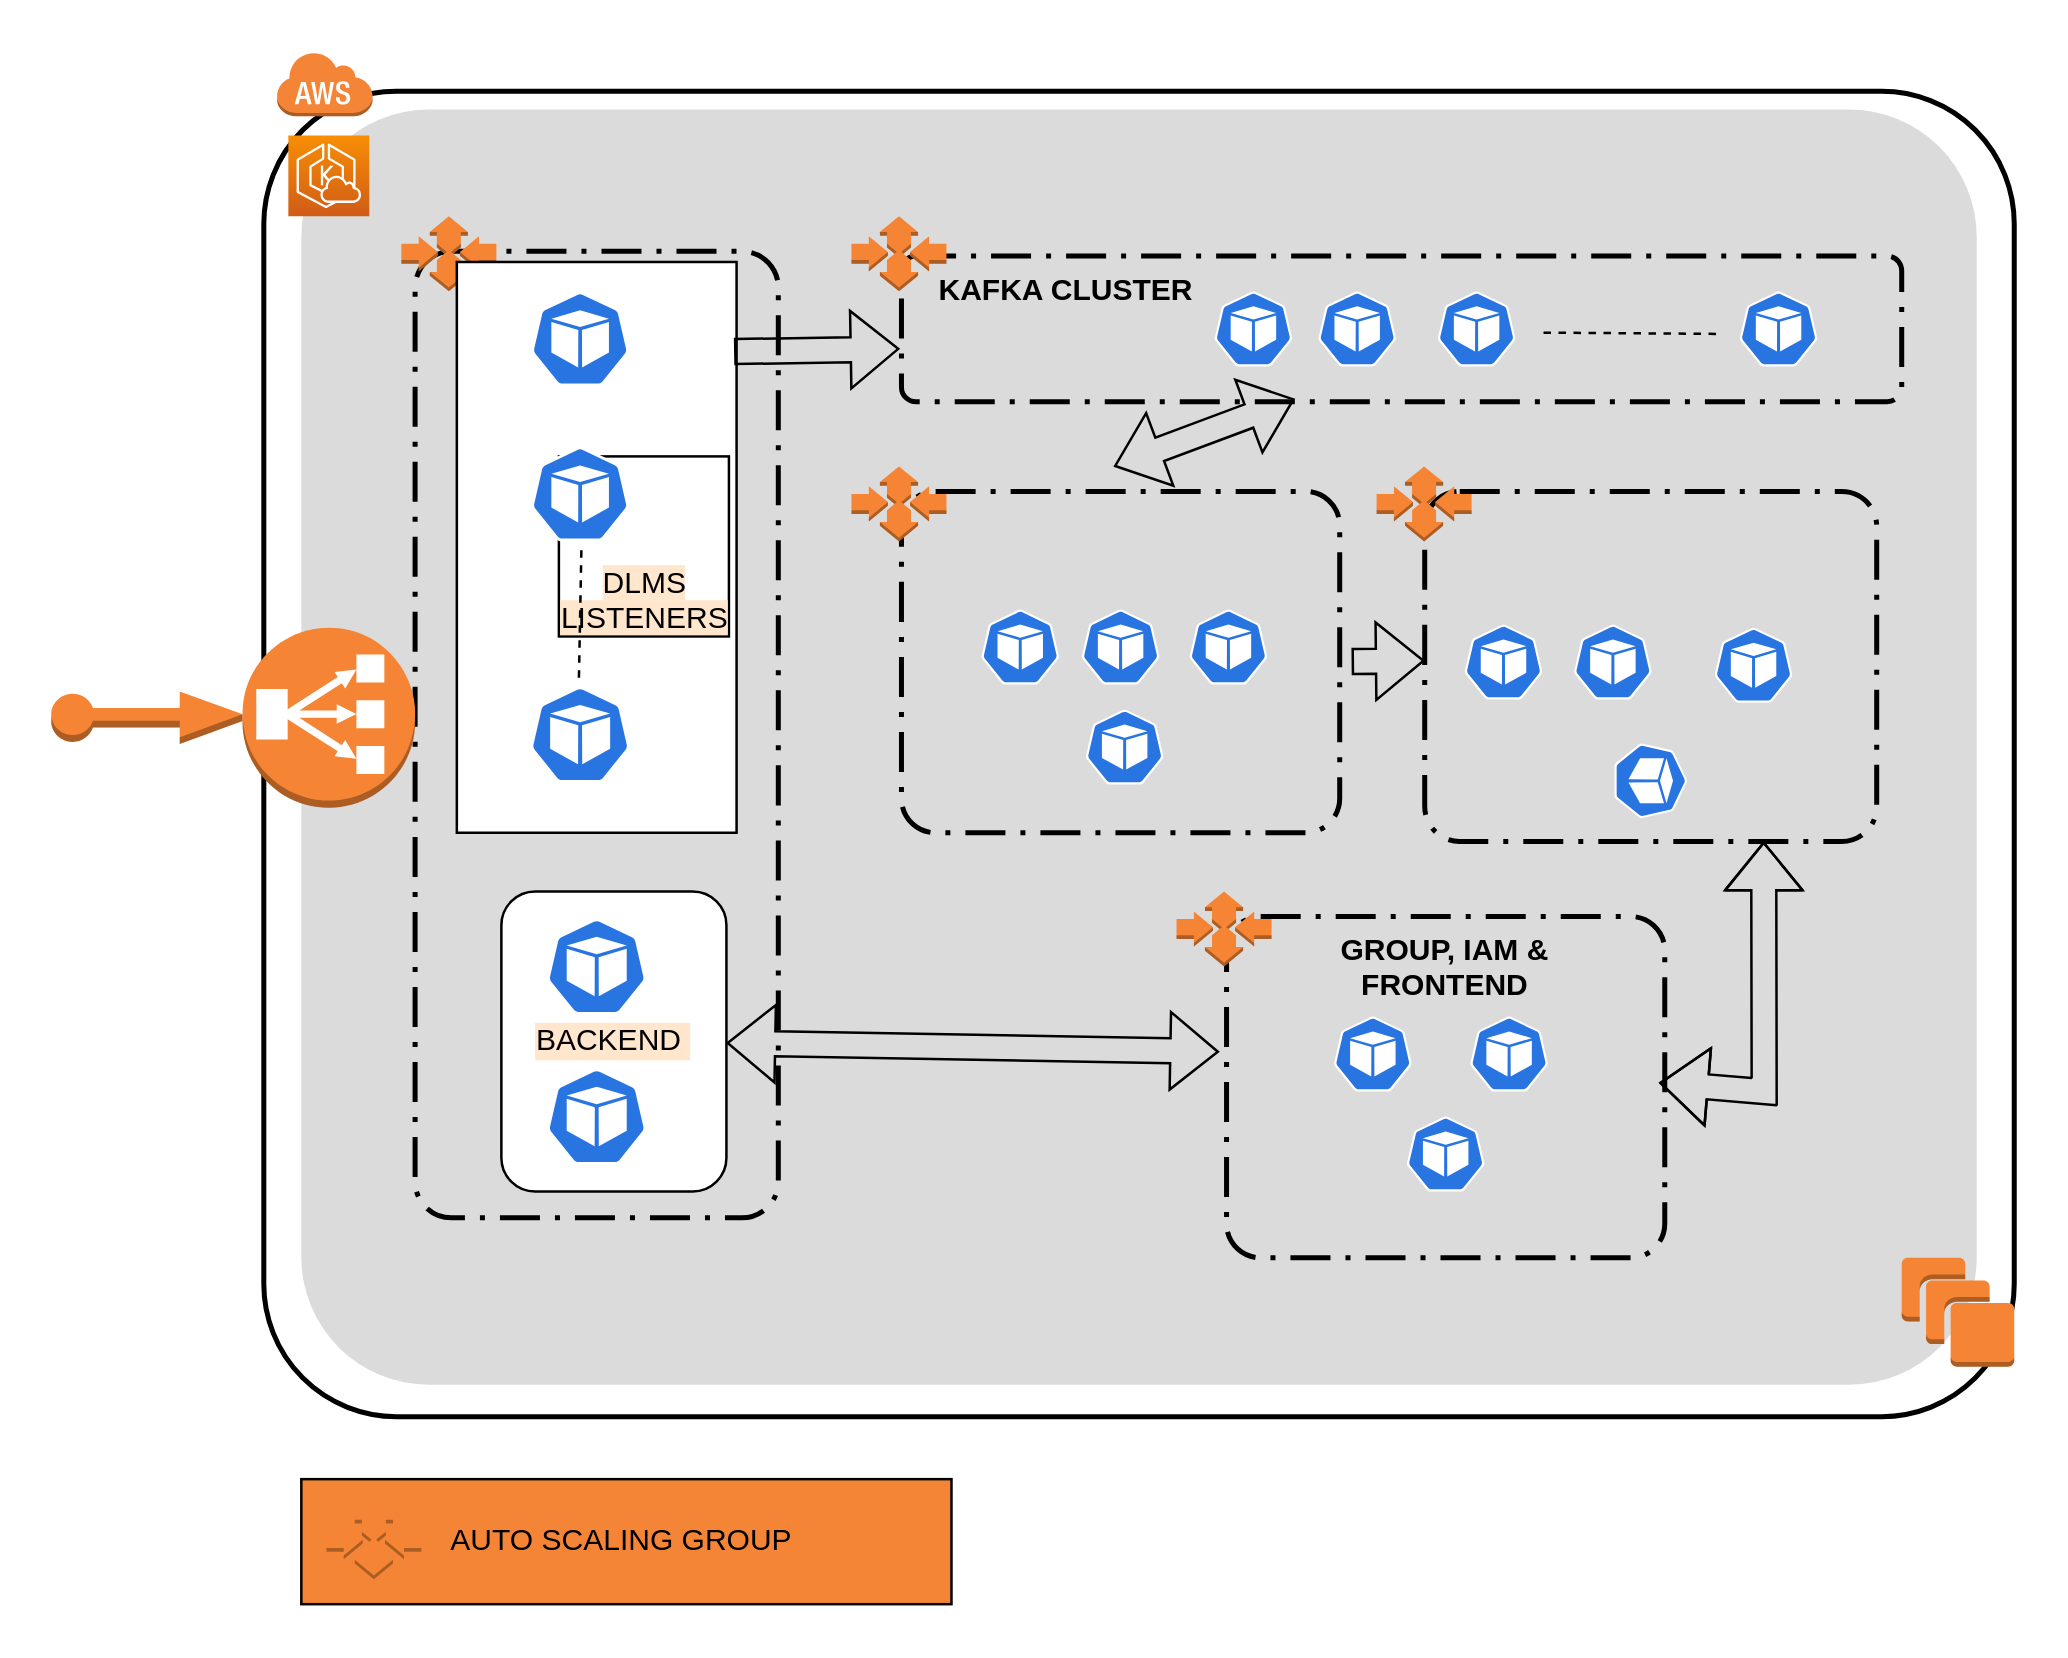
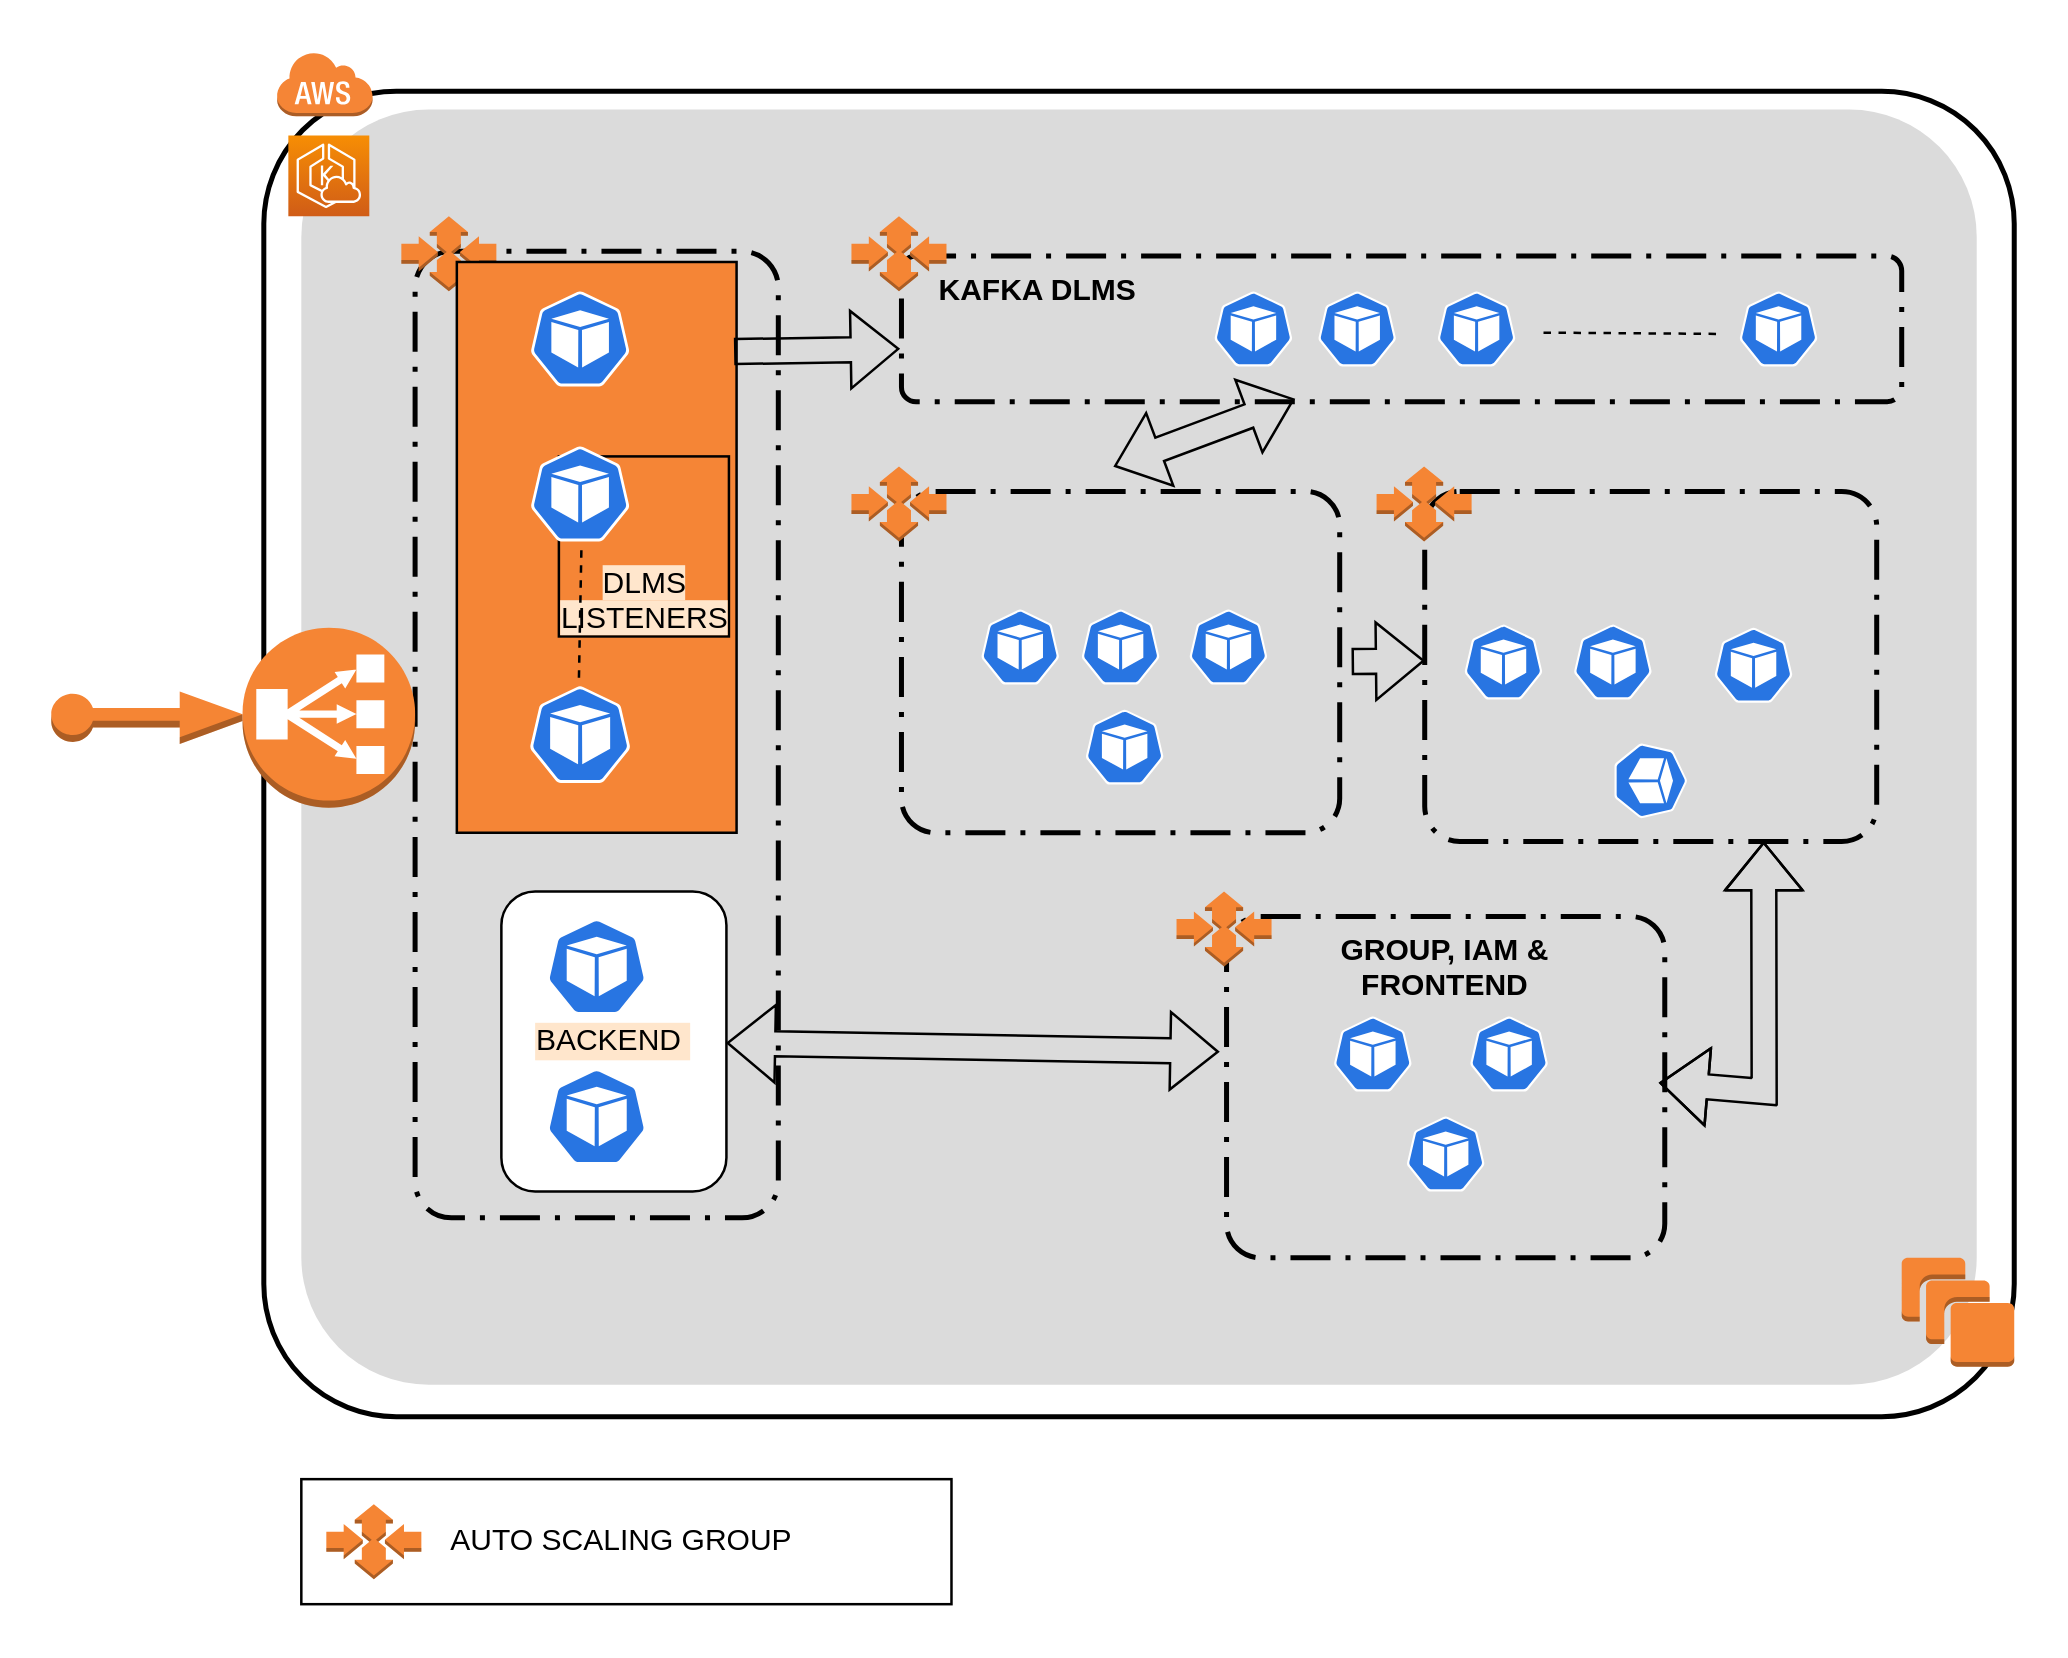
node "KAFKA CLUSTER": label "KAFKA CLUSTER" -> "KAFKA DLMS"
node "DLMS LISTENERS": fillcolor #ffffff -> #f58536
node "AUTO SCALING GROUP": fillcolor #f58536 -> #ffffff
